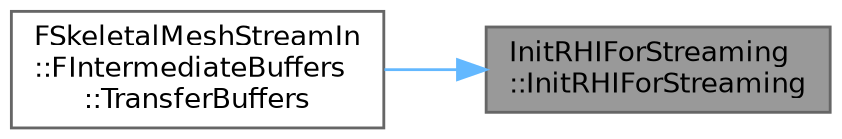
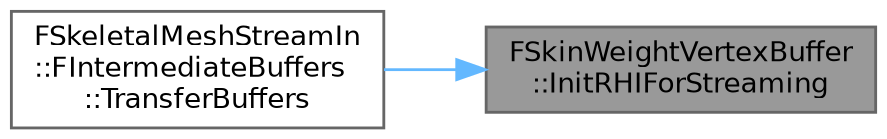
node "InitRHIForStreaming ::InitRHIForStreaming": label "InitRHIForStreaming ::InitRHIForStreaming" -> "FSkinWeightVertexBuffer ::InitRHIForStreaming"
